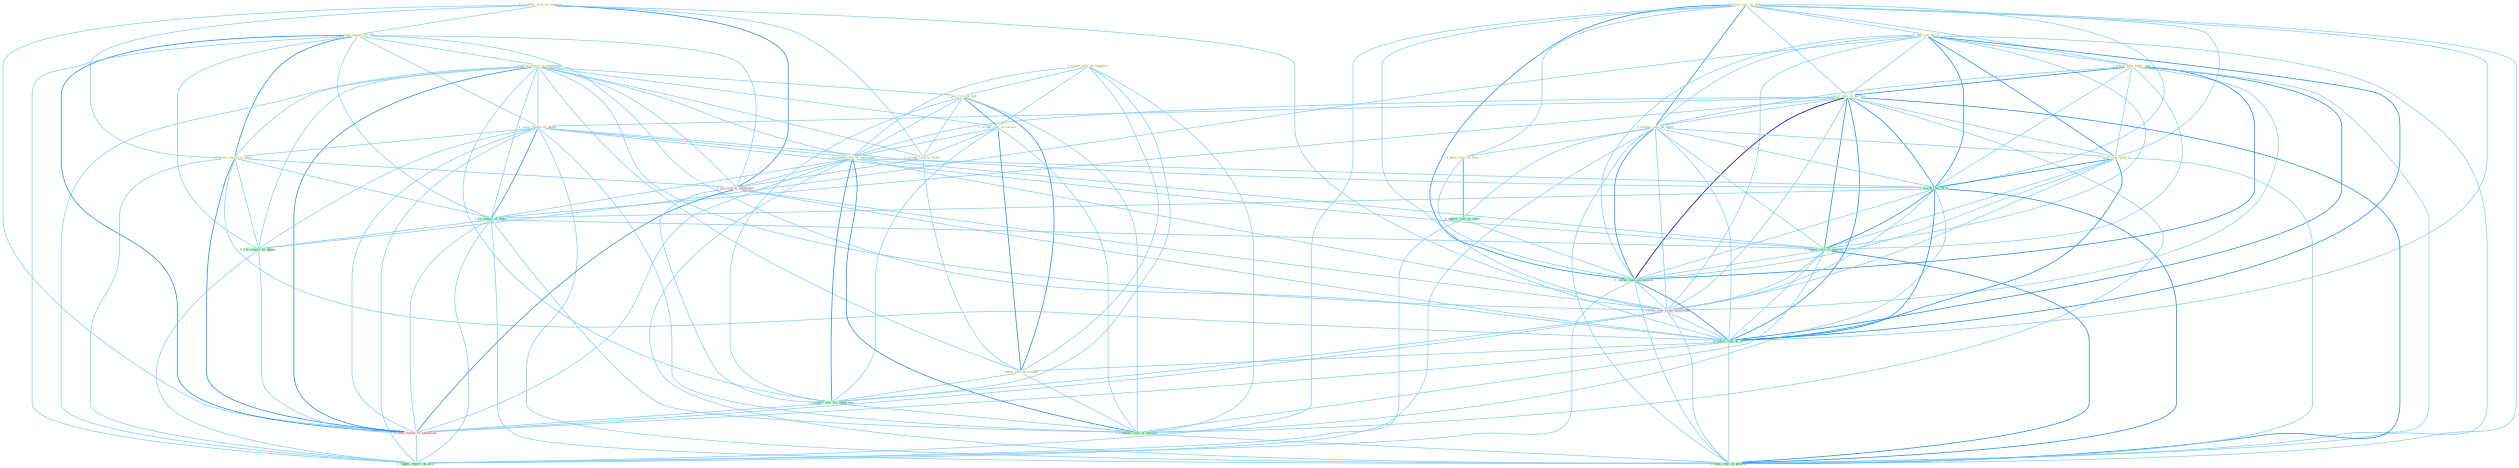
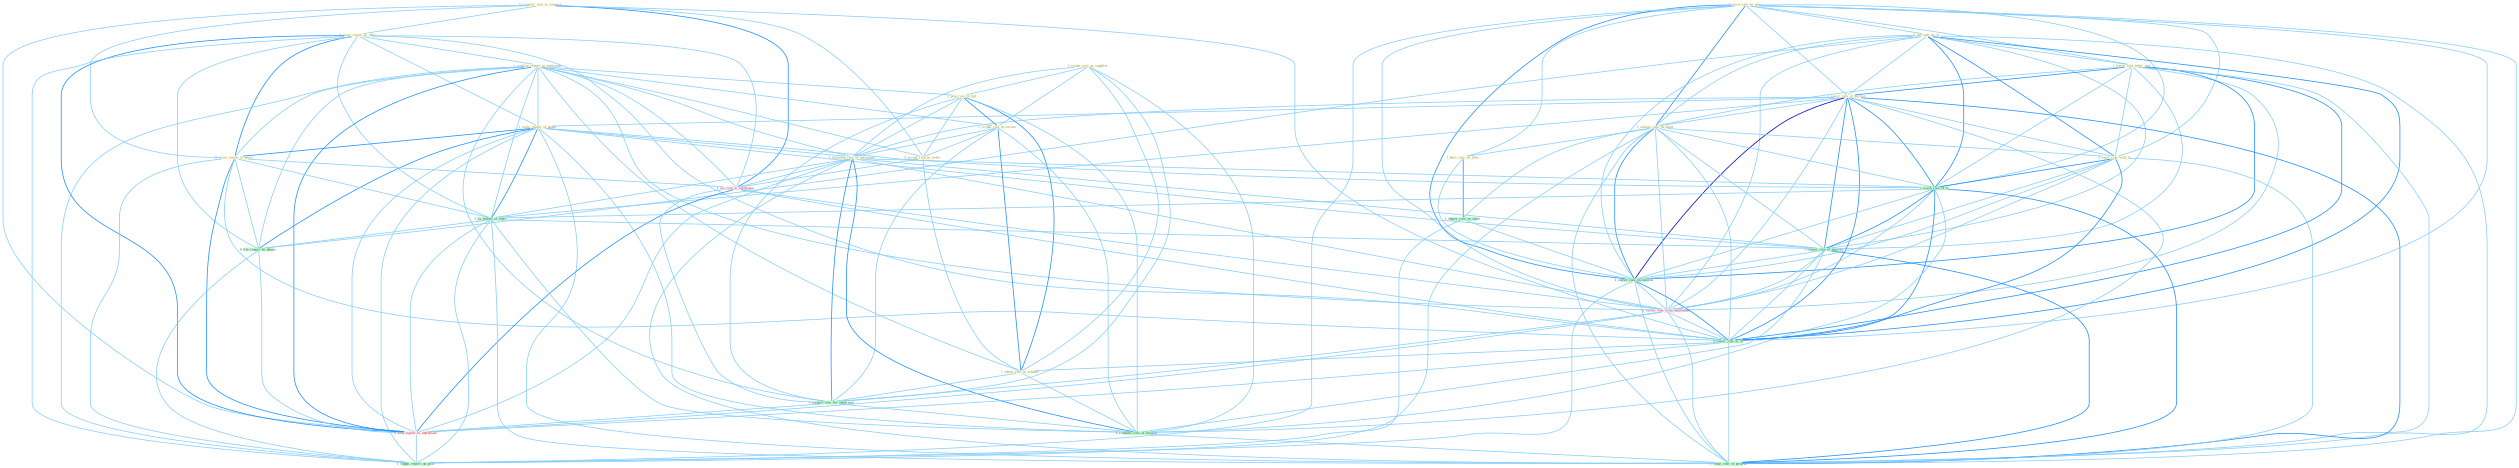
edge "1_were_report_of_death" -- "0_write_report_to_panel": color #87cefa -> #1e90ff
edge "1_were_report_of_death" -- "0_file_report_by_phone": color #87cefa -> #1e90ff
